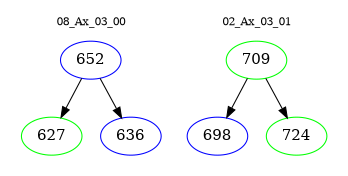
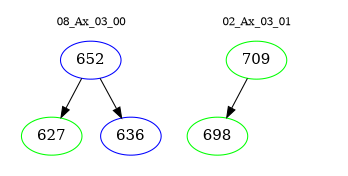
node "698": color blue -> green
node "724": removed
